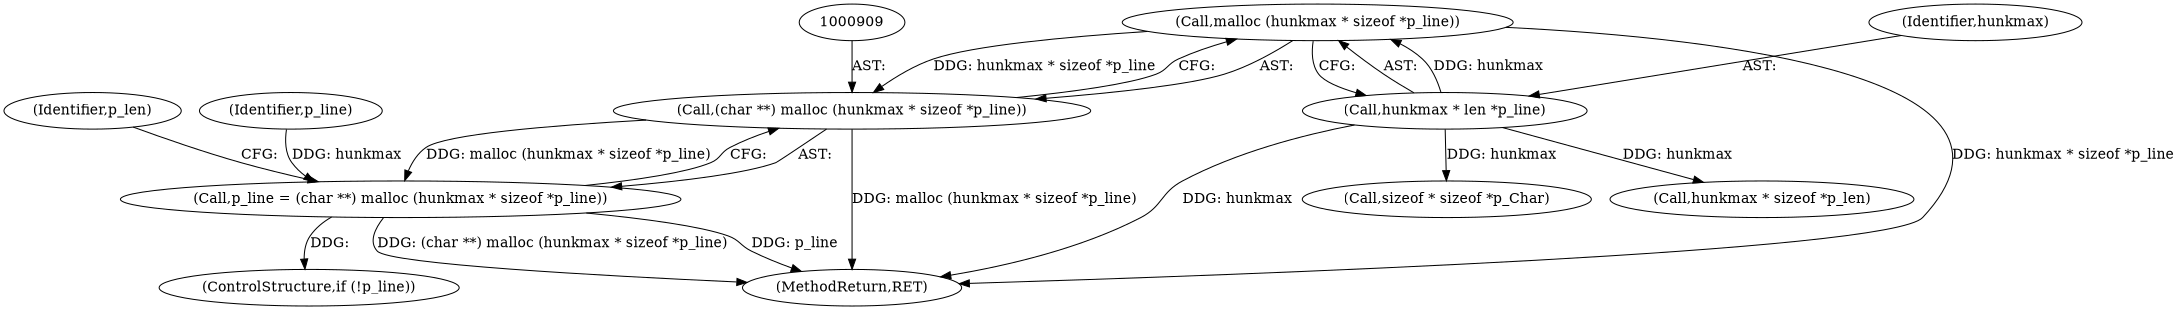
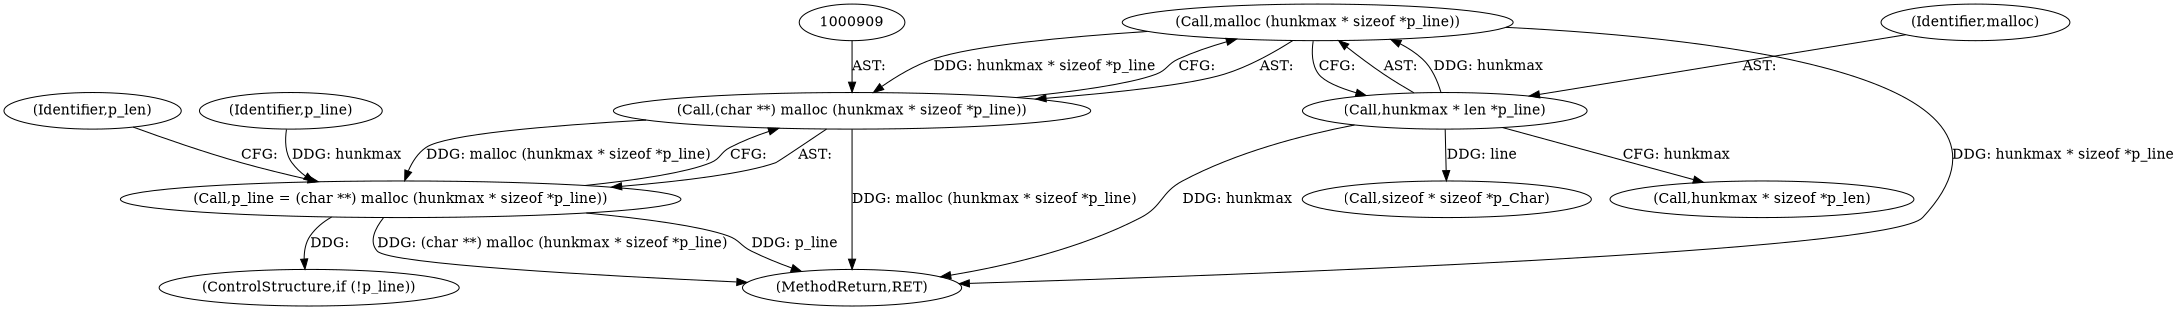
node "(Identifier,hunkmax)": label "(Identifier,hunkmax)" -> "(Identifier,malloc)"
edge "(Call,hunkmax * len *p_line)" -> "(Call,sizeof * sizeof *p_Char)": label "DDG: hunkmax" -> "DDG: line"
edge "(Call,hunkmax * len *p_line)" -> "(Call,hunkmax * sizeof *p_len)": label "DDG: hunkmax" -> "CFG: hunkmax"
